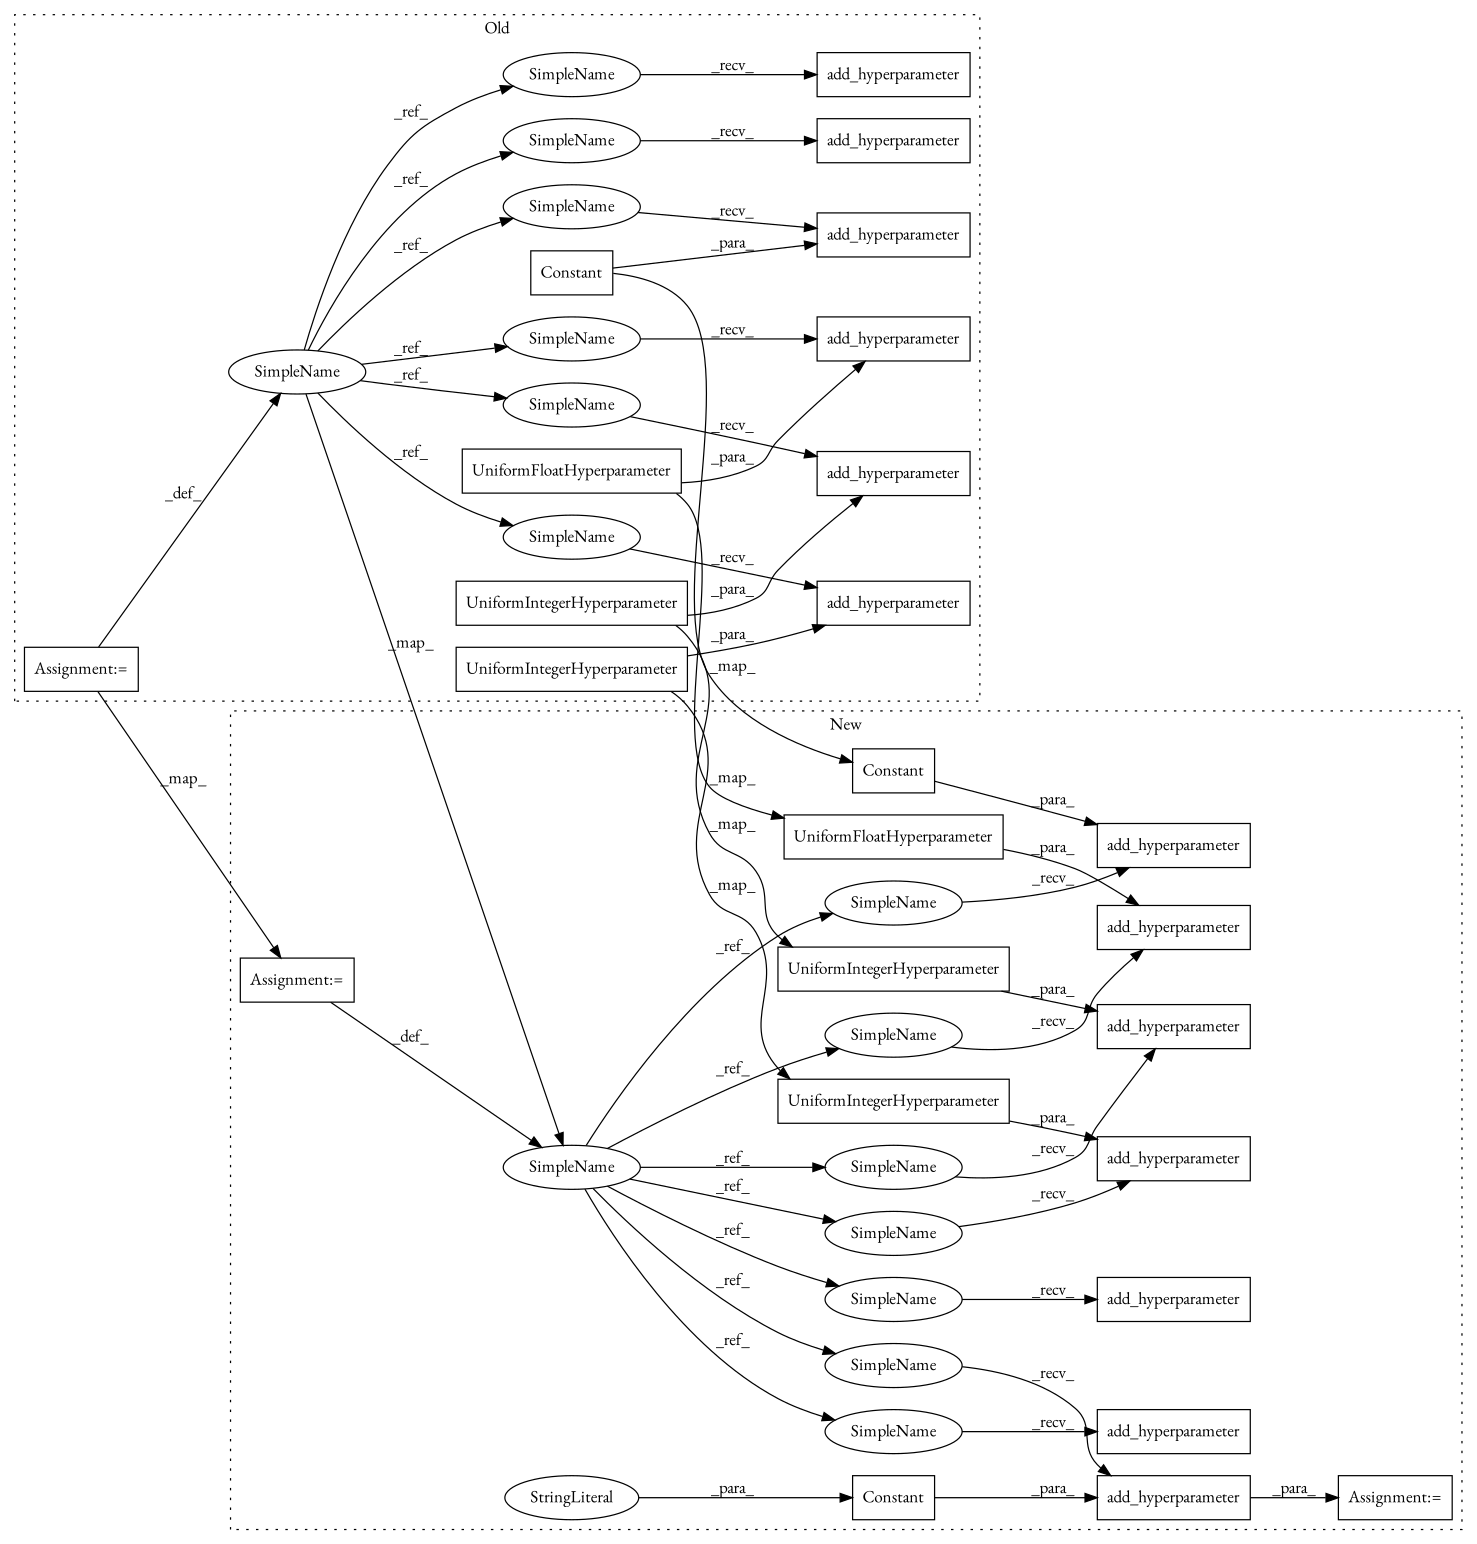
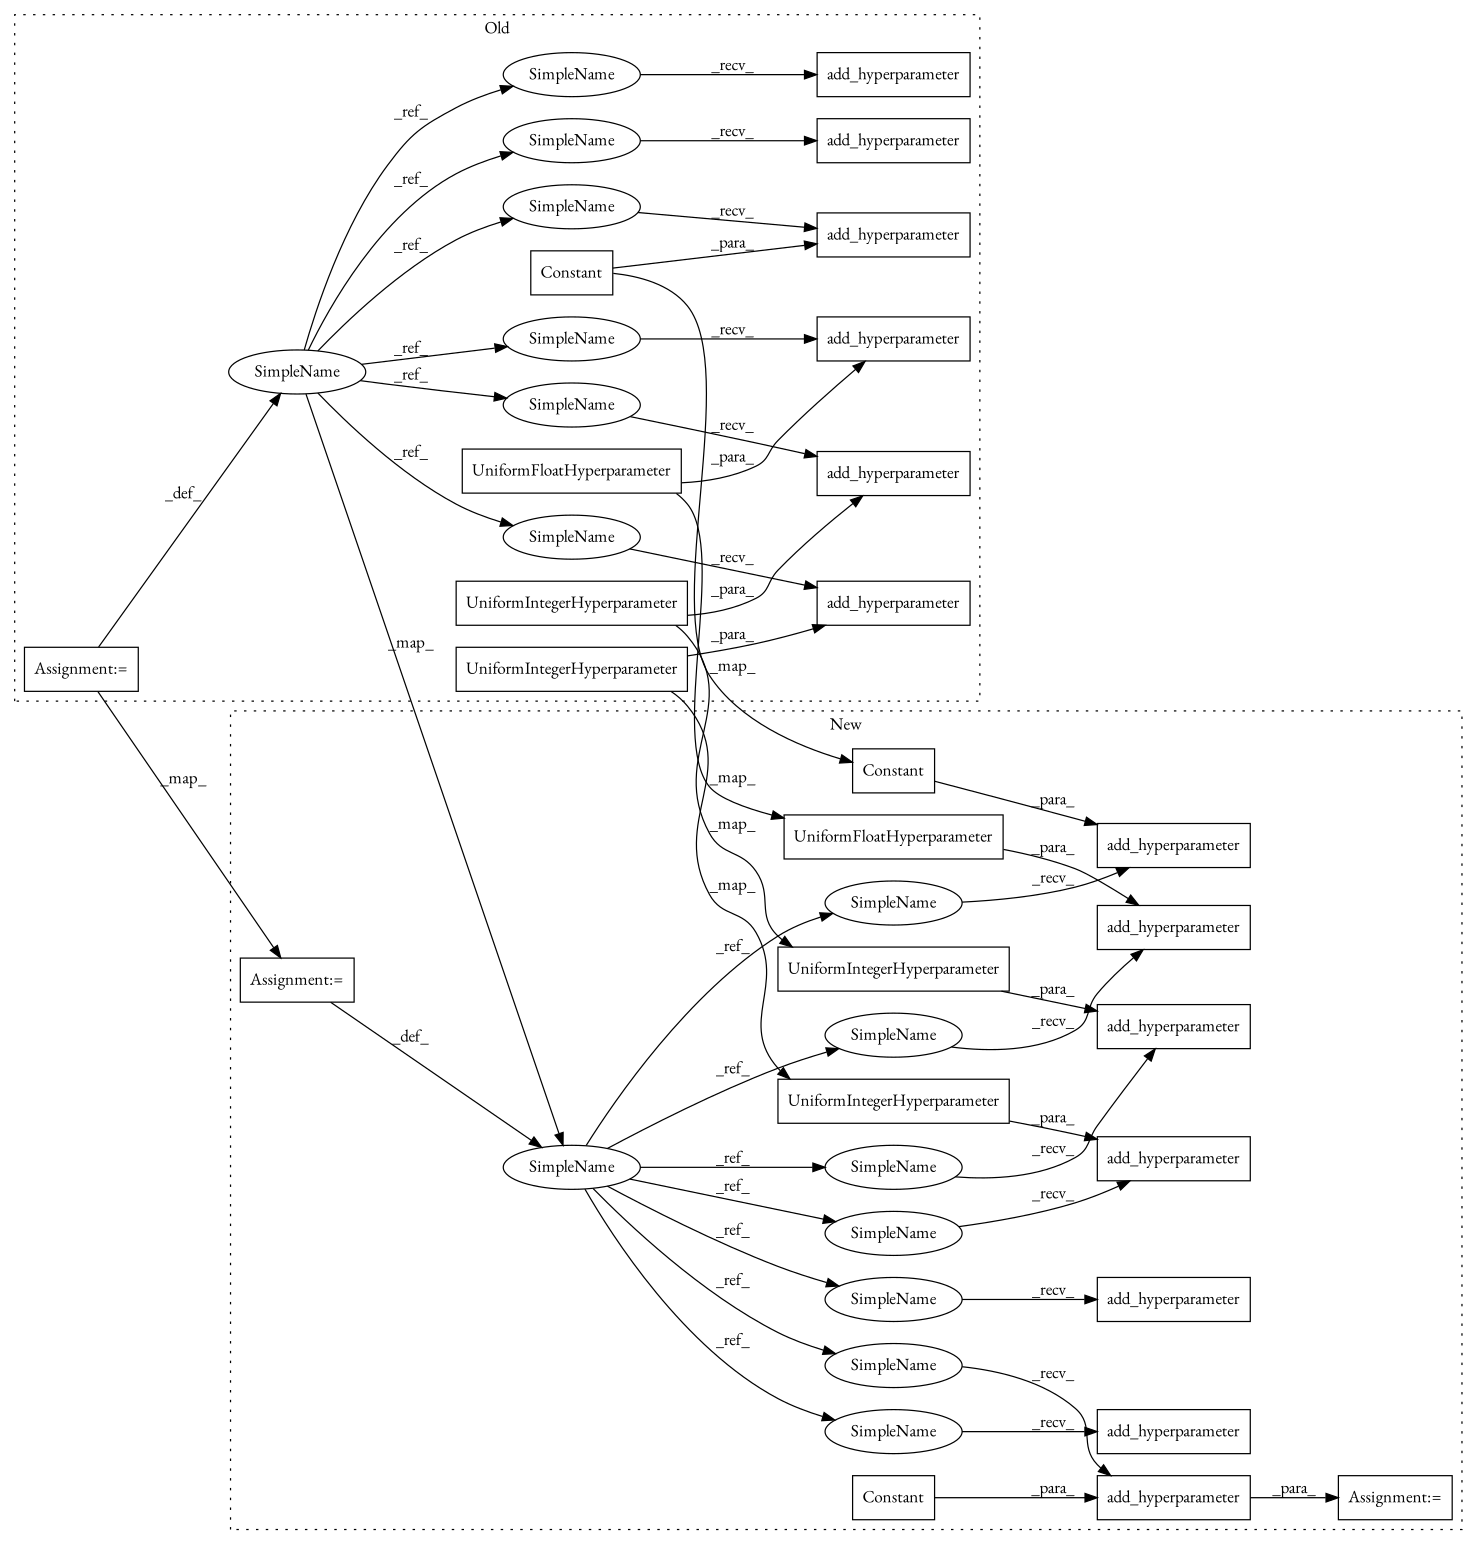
node "StringLiteral": removed
